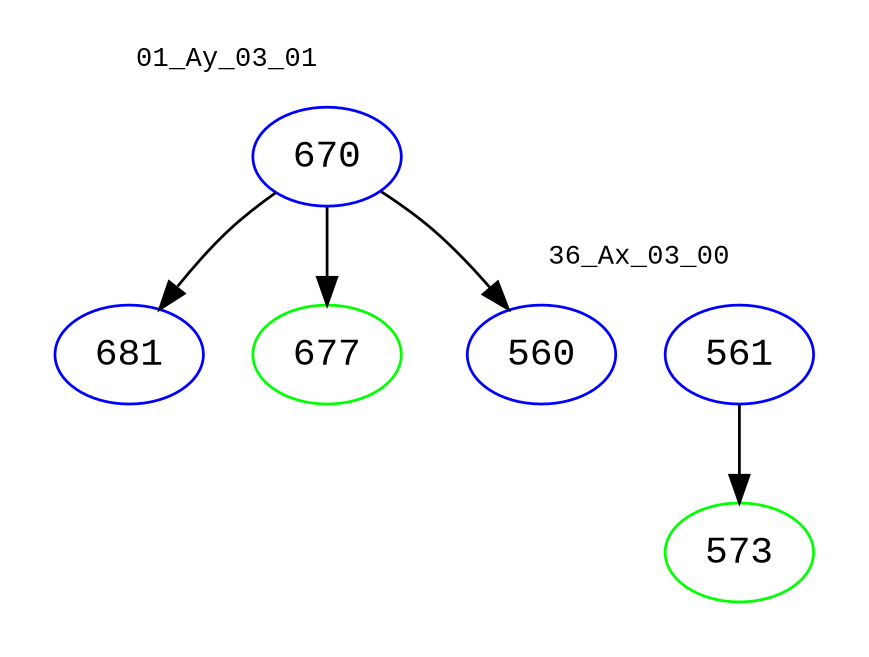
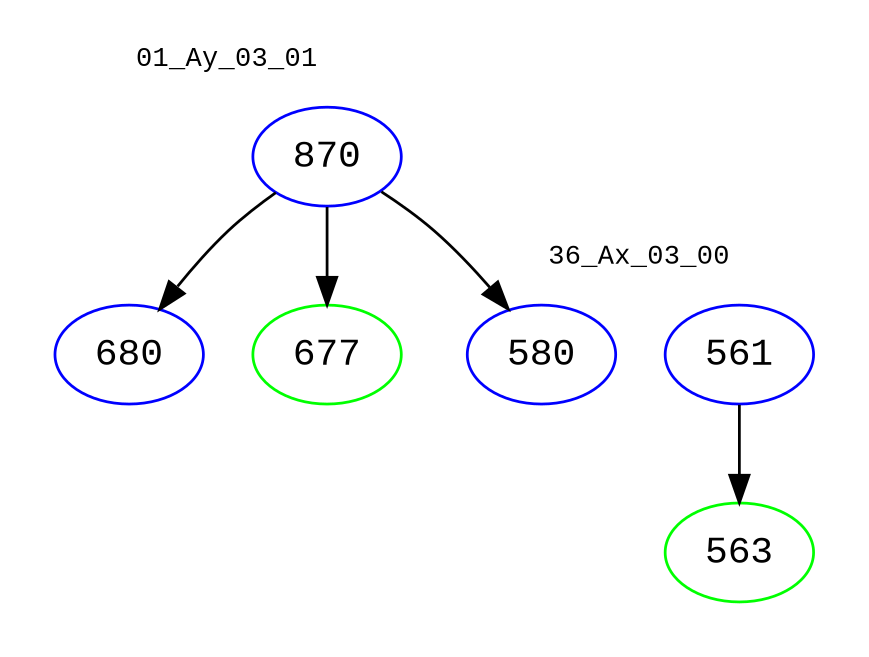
node "670": label "670" -> "870"
node "681": label "681" -> "680"
node "560": label "560" -> "580"
node "573": label "573" -> "563"
